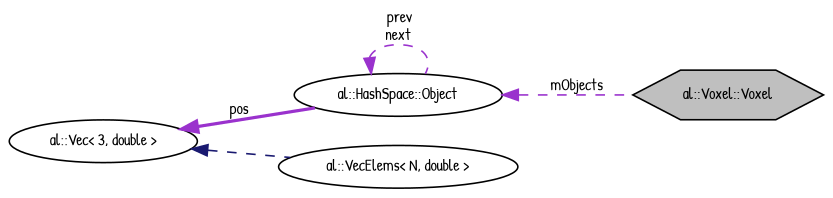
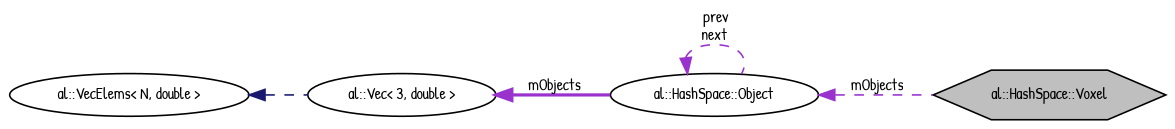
node "al::Voxel::Voxel": label "al::Voxel::Voxel" -> "al::HashSpace::Voxel"
edge "al::HashSpace::Object" -> "al::Vec< 3, double >": label " pos" -> " mObjects"
edge "al::VecElems< N, double >" -> "al::Vec< 3, double >": reversed
